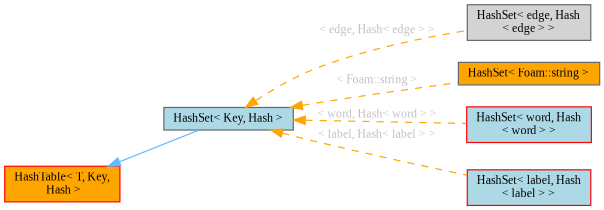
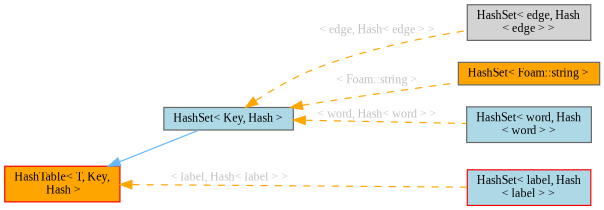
node "HashSet< word, Hash < word > >": color red -> gray40
edge "HashSet< label, Hash < label > >" -> "HashSet< Key, Hash >": now "HashSet< label, Hash < label > >" -> "HashTable< T, Key, Hash >"
